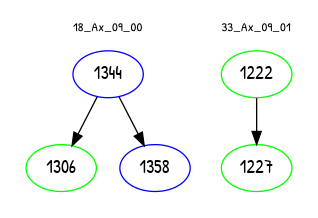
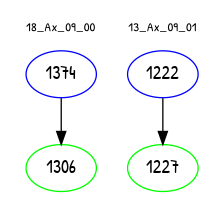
cluster "33_Ax_09_01": label "33_Ax_09_01" -> "13_Ax_09_01"
node "1344": label "1344" -> "1374"
node "1222": color green -> blue
node "1358": removed
